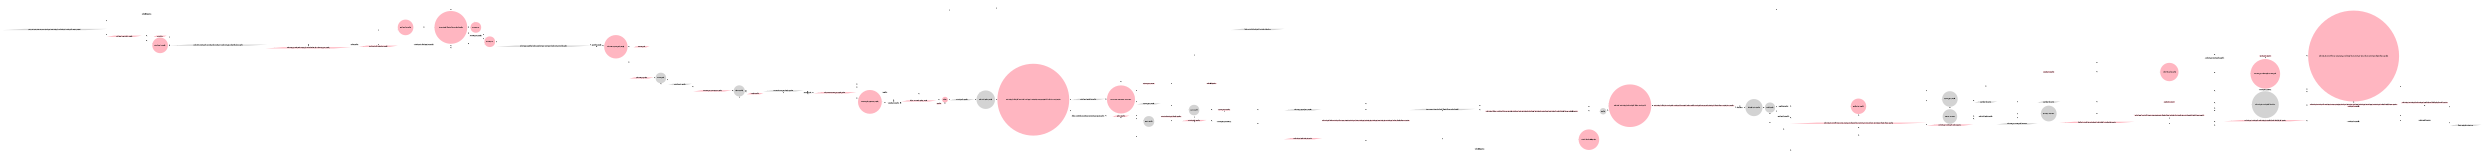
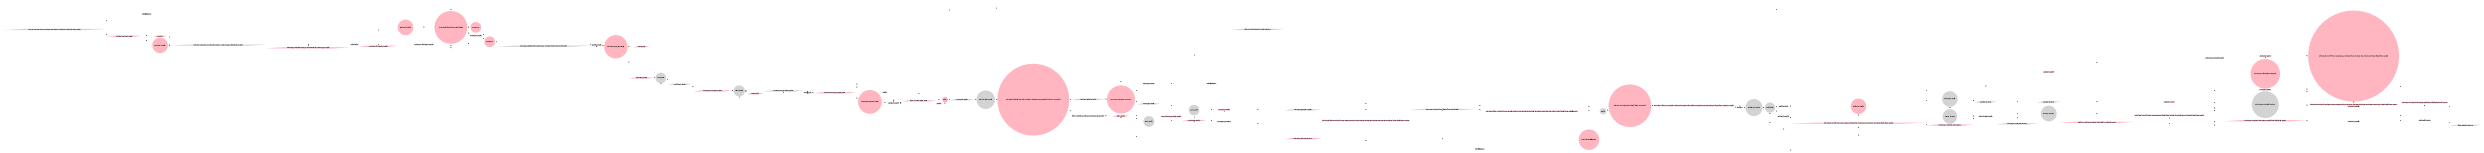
node "'mov eax, dword [ebx]', 'cmp eax, ebp', 'je 0x804afe5',": removed
